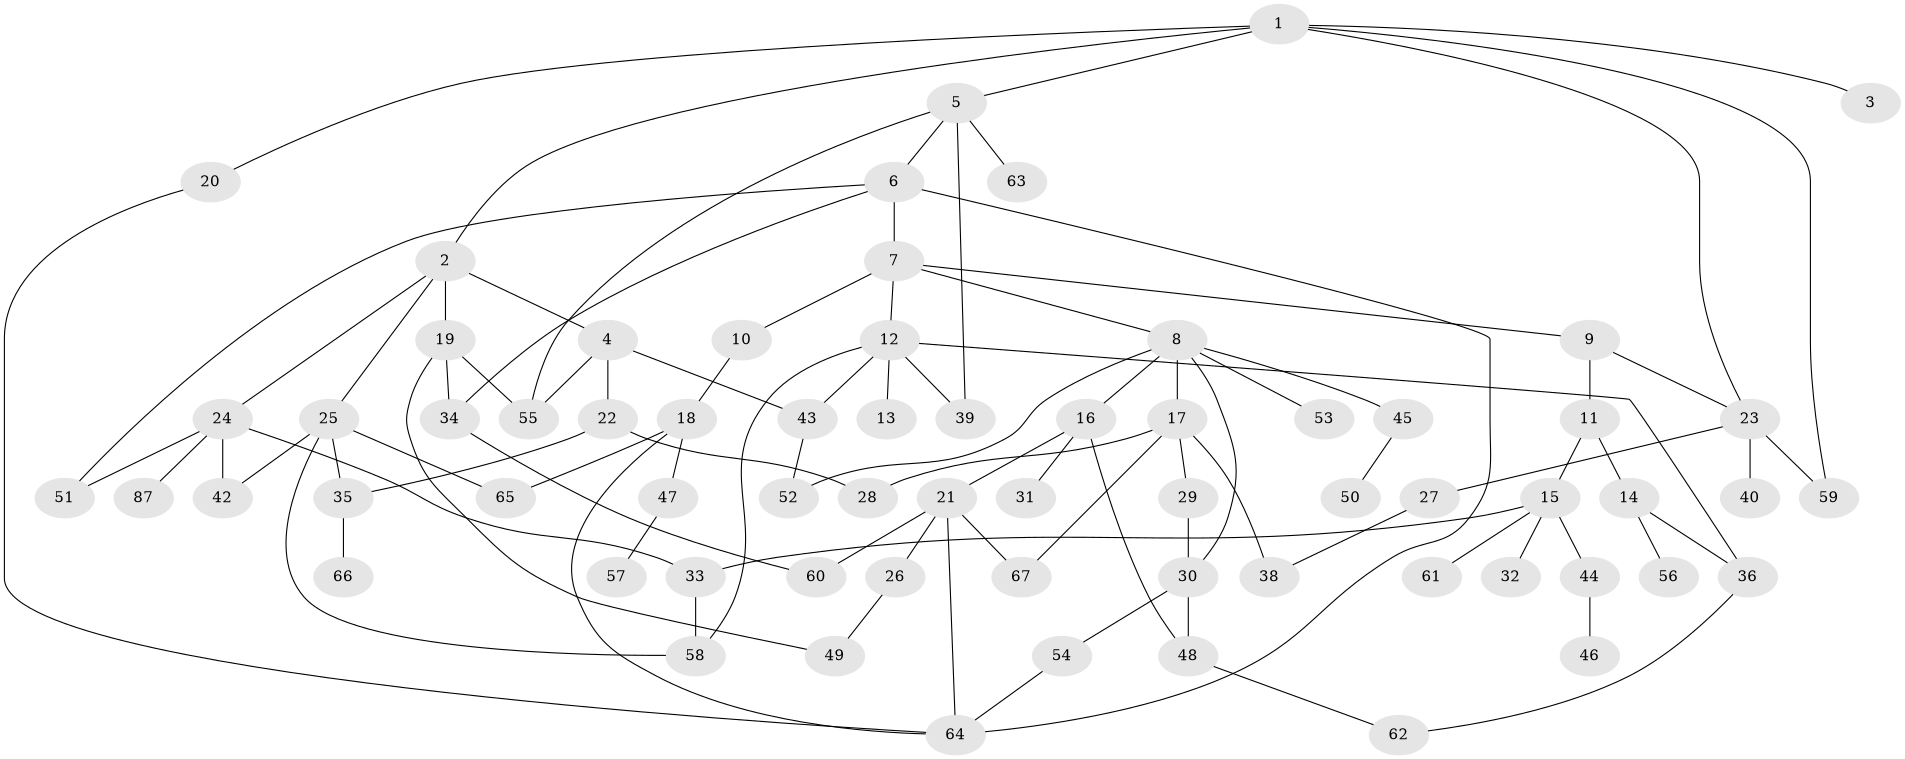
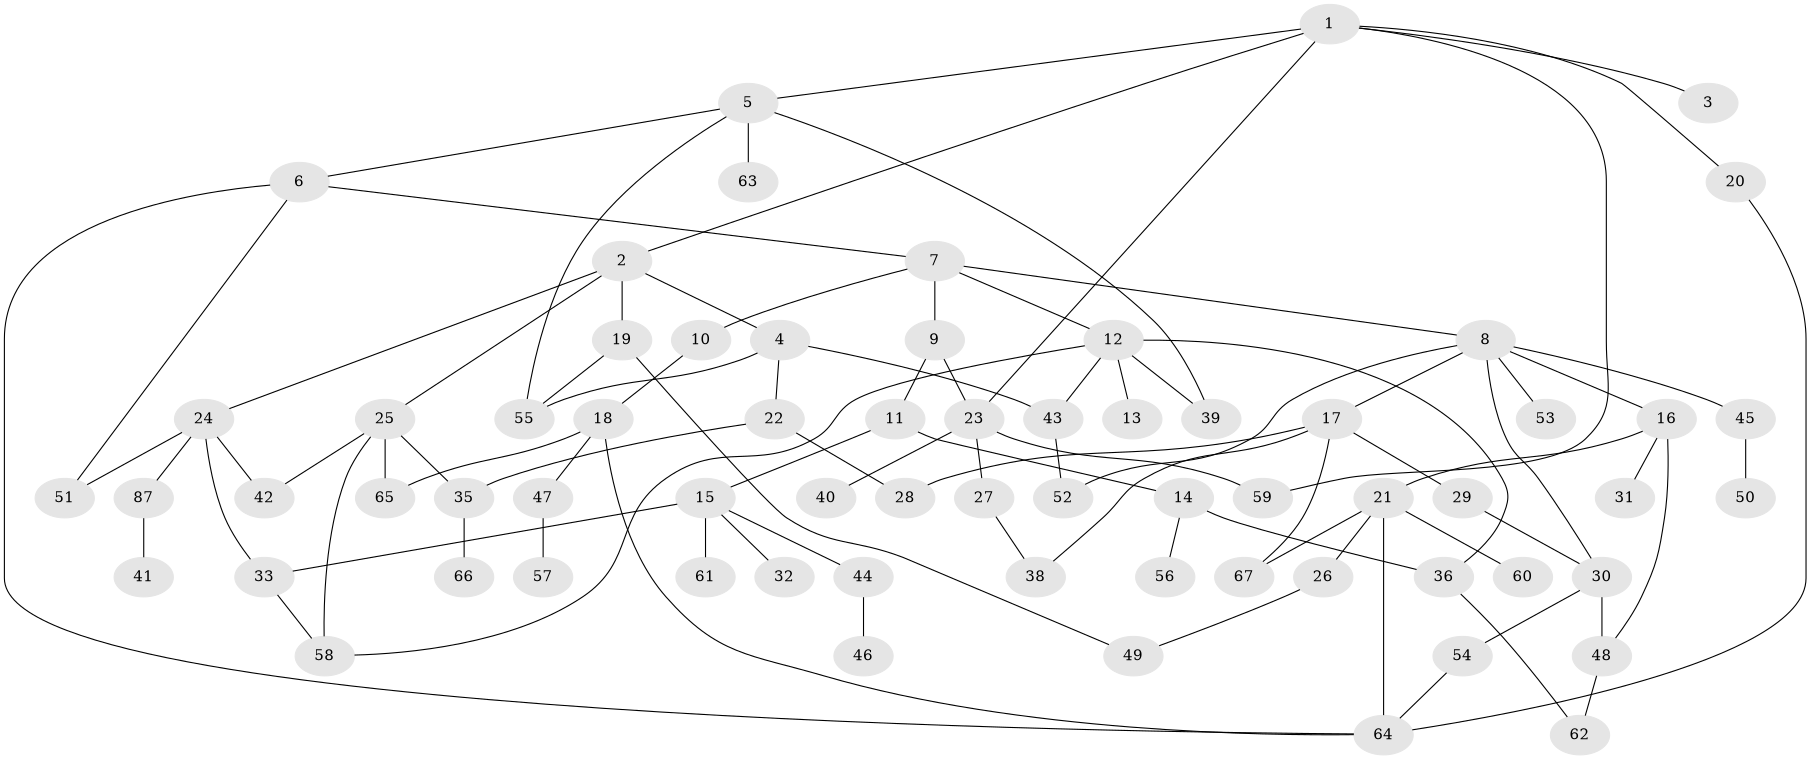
node "34": removed
node "41": added
